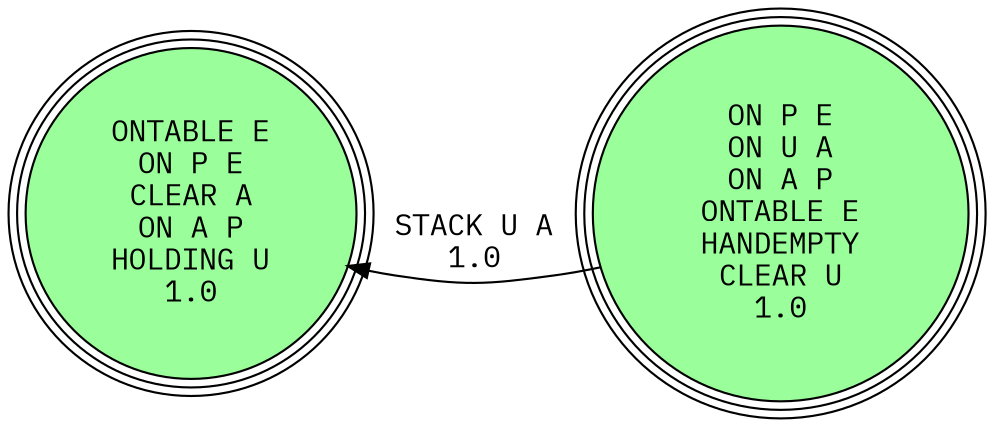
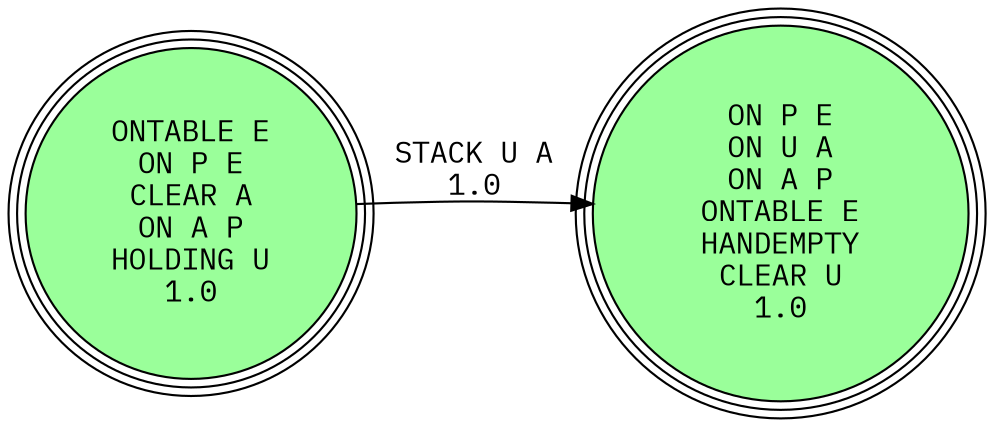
edge "ON P E ON U A ON A P ONTABLE E HANDEMPTY CLEAR U 1.0" -> "ONTABLE E ON P E CLEAR A ON A P HOLDING U 1.0": reversed
